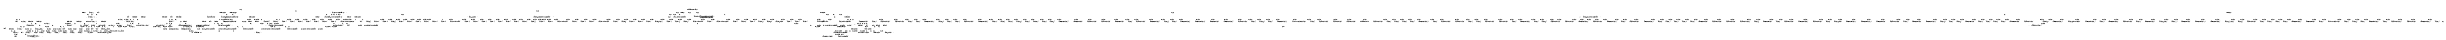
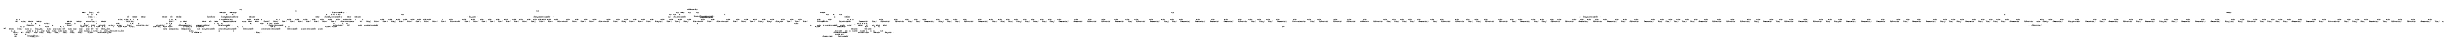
edge "(Call,obj_sizeof+=20)" -> "(Call,ipaddr_string(ndo, obj_tptr + 4))": now "(Call,obj_tptr=tptr+sizeof(struct rsvp_object_header))" -> "(Call,ipaddr_string(ndo, obj_tptr + 4))"
